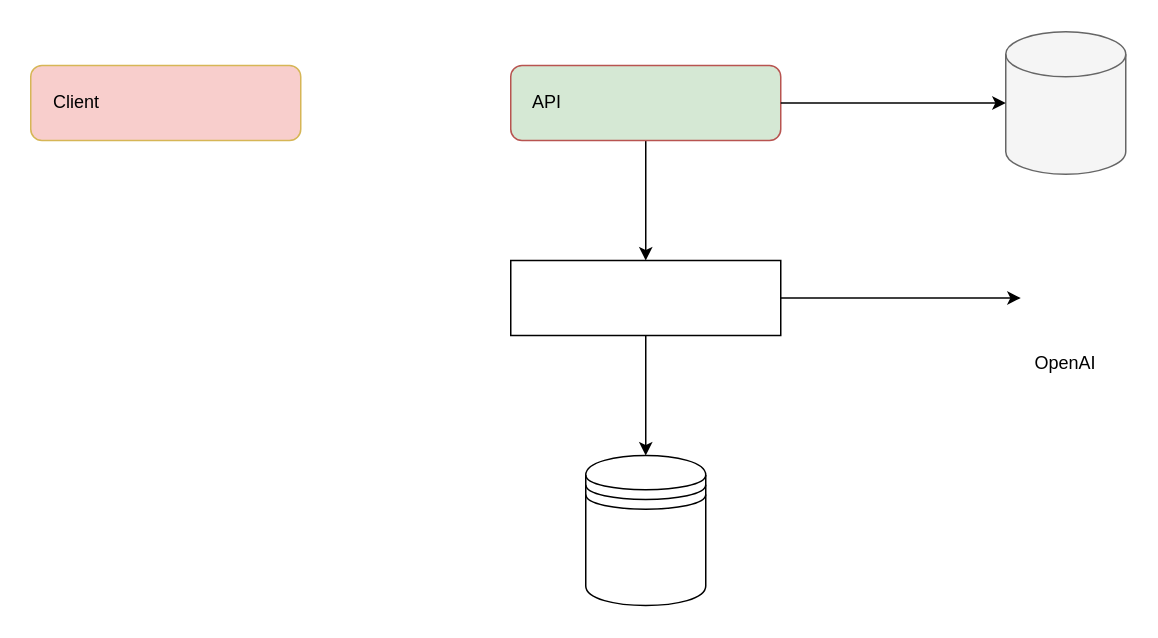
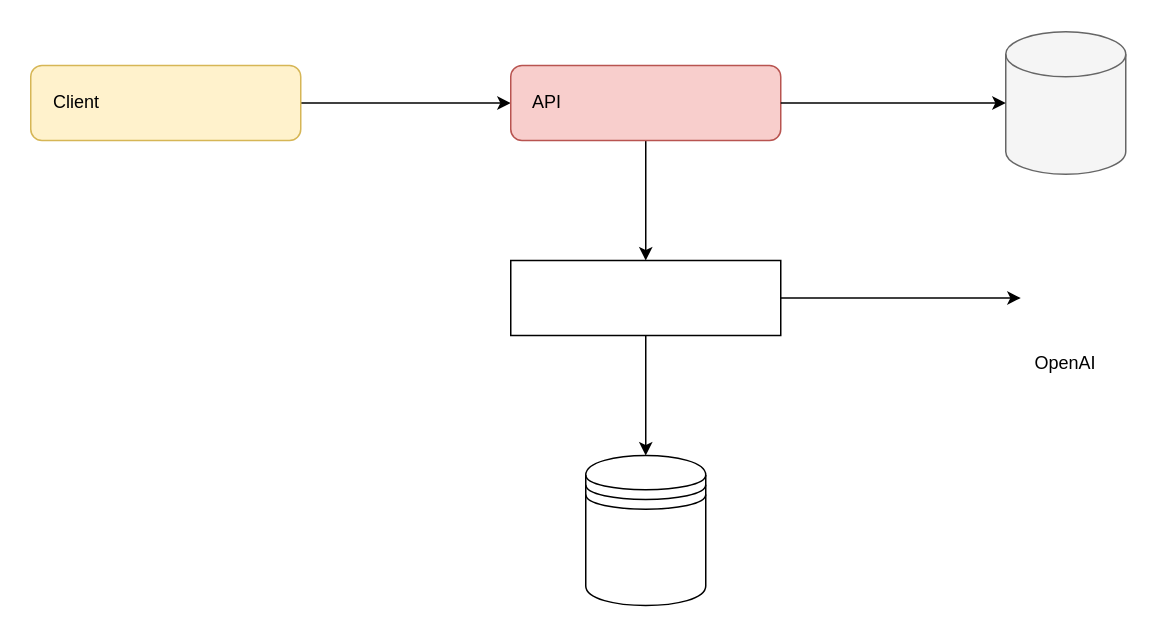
node "Client": fillcolor #f8cecc -> #fff2cc
edge "Client" -> "API": added
node "API": fillcolor #d5e8d4 -> #f8cecc
